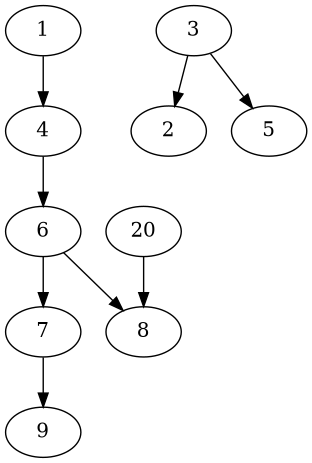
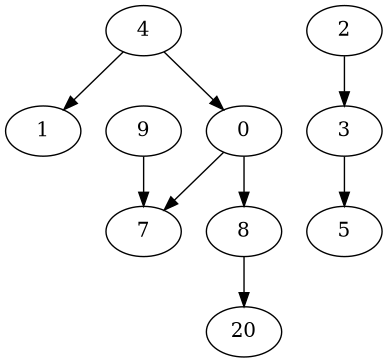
edge "1" -> "4": reversed
edge "3" -> "2": reversed
node "6": label "6" -> "0"
edge "20" -> "8": reversed
edge "7" -> "9": reversed
